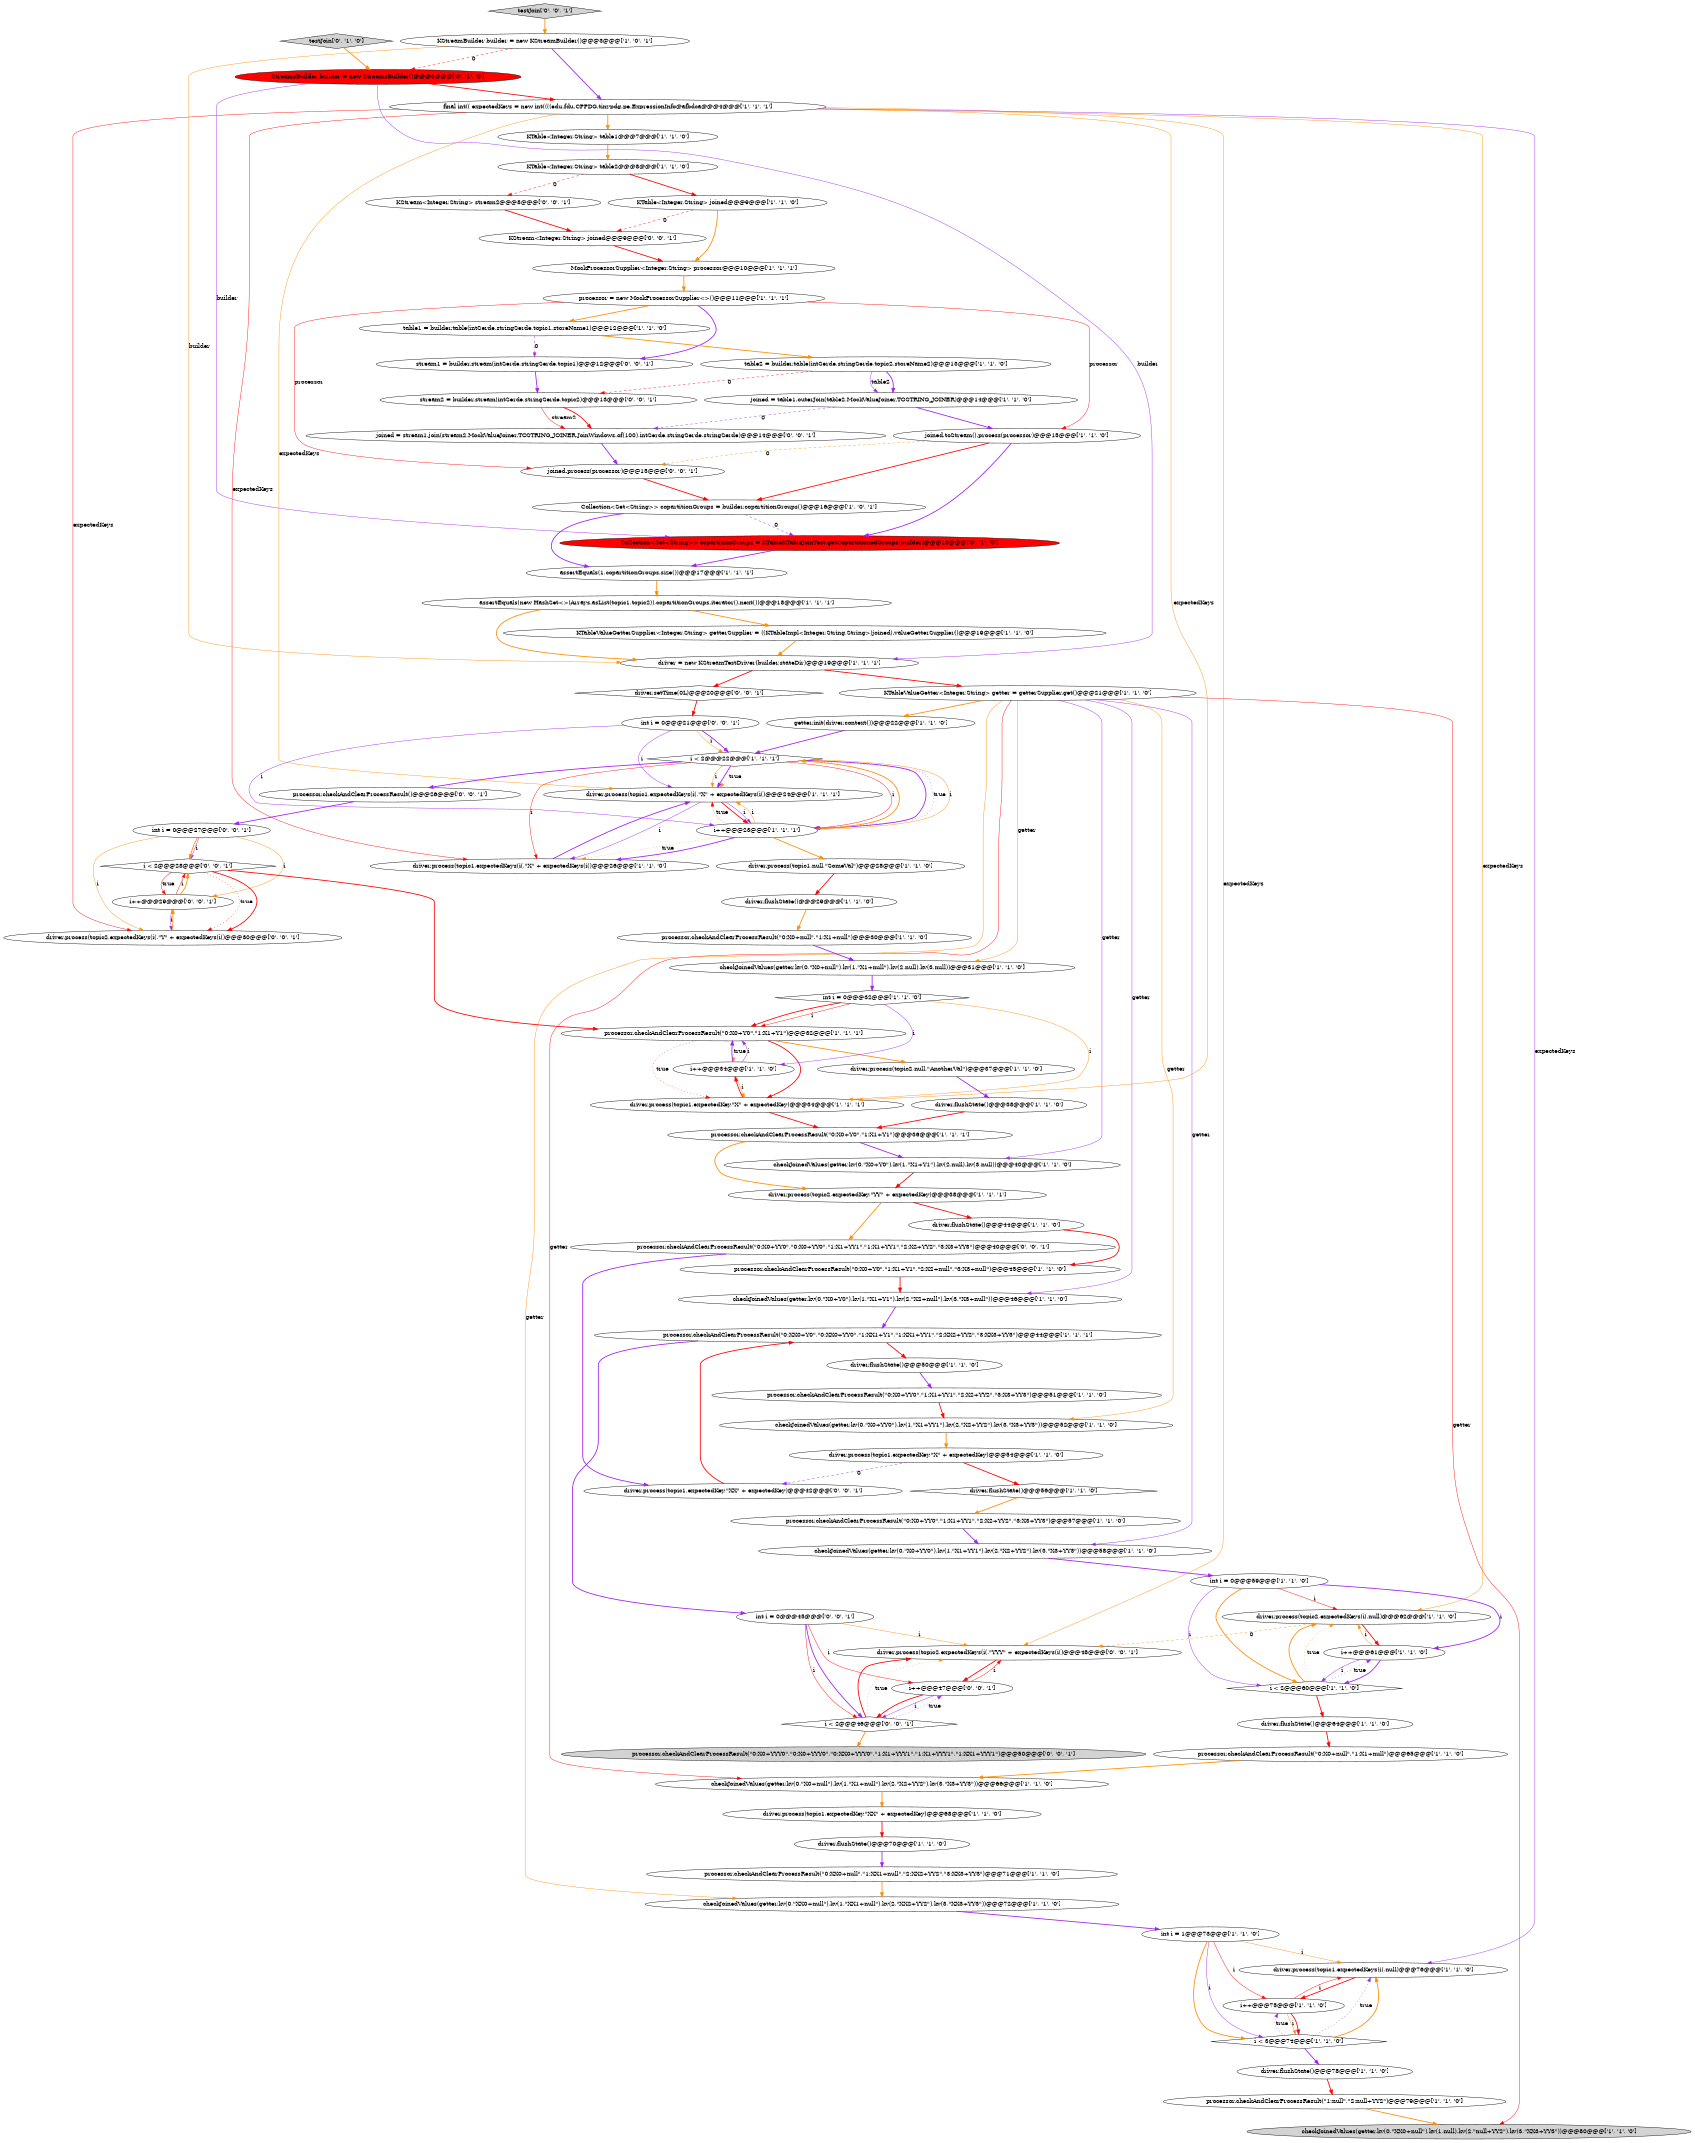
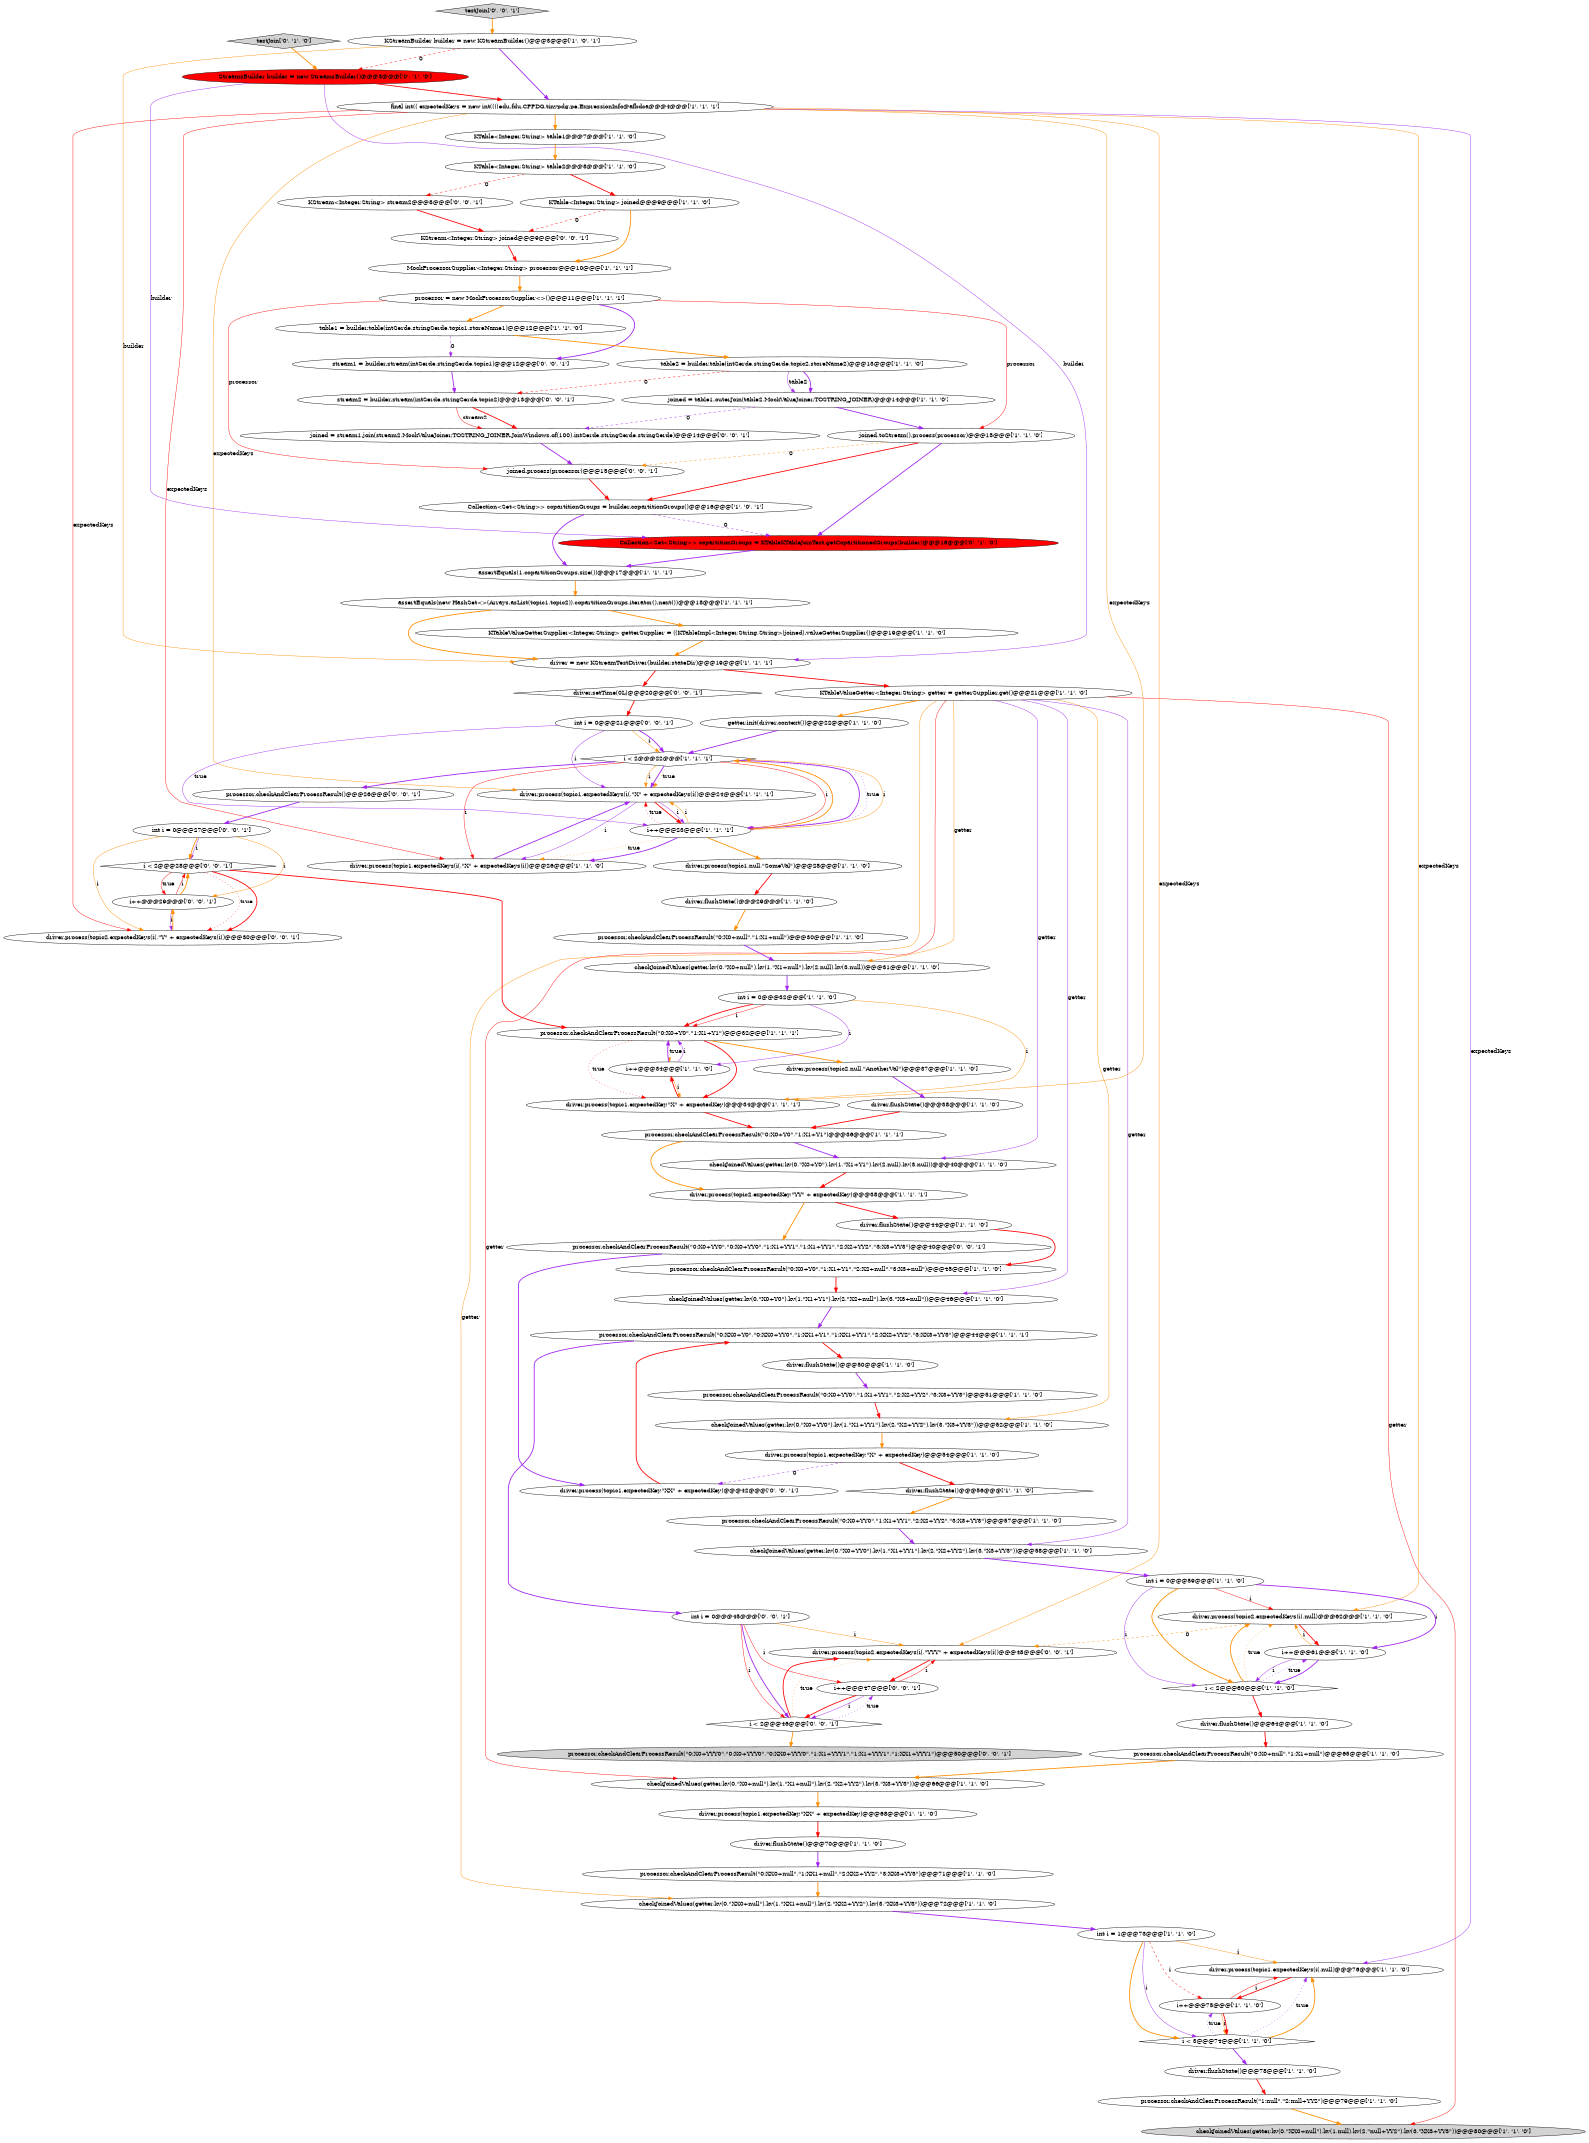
edge "int i = 0@@@21@@@['0', '0', '1']" -> "i++@@@23@@@['1', '1', '1']": label "i" -> "true"
node "int i = 0@@@32@@@['1', '1', '0']": shape diamond -> ellipse
edge "int i = 1@@@73@@@['1', '1', '0']" -> "i++@@@75@@@['1', '1', '0']": style solid -> dashed
